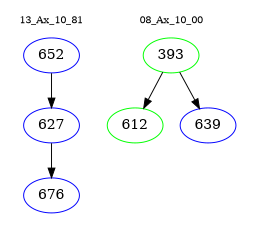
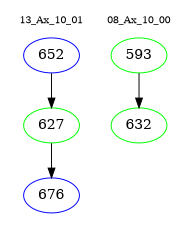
cluster "13_Ax_10_81": label "13_Ax_10_81" -> "13_Ax_10_01"
node "393": label "393" -> "593"
node "627": color blue -> green
node "612": label "612" -> "632"
node "639": removed
